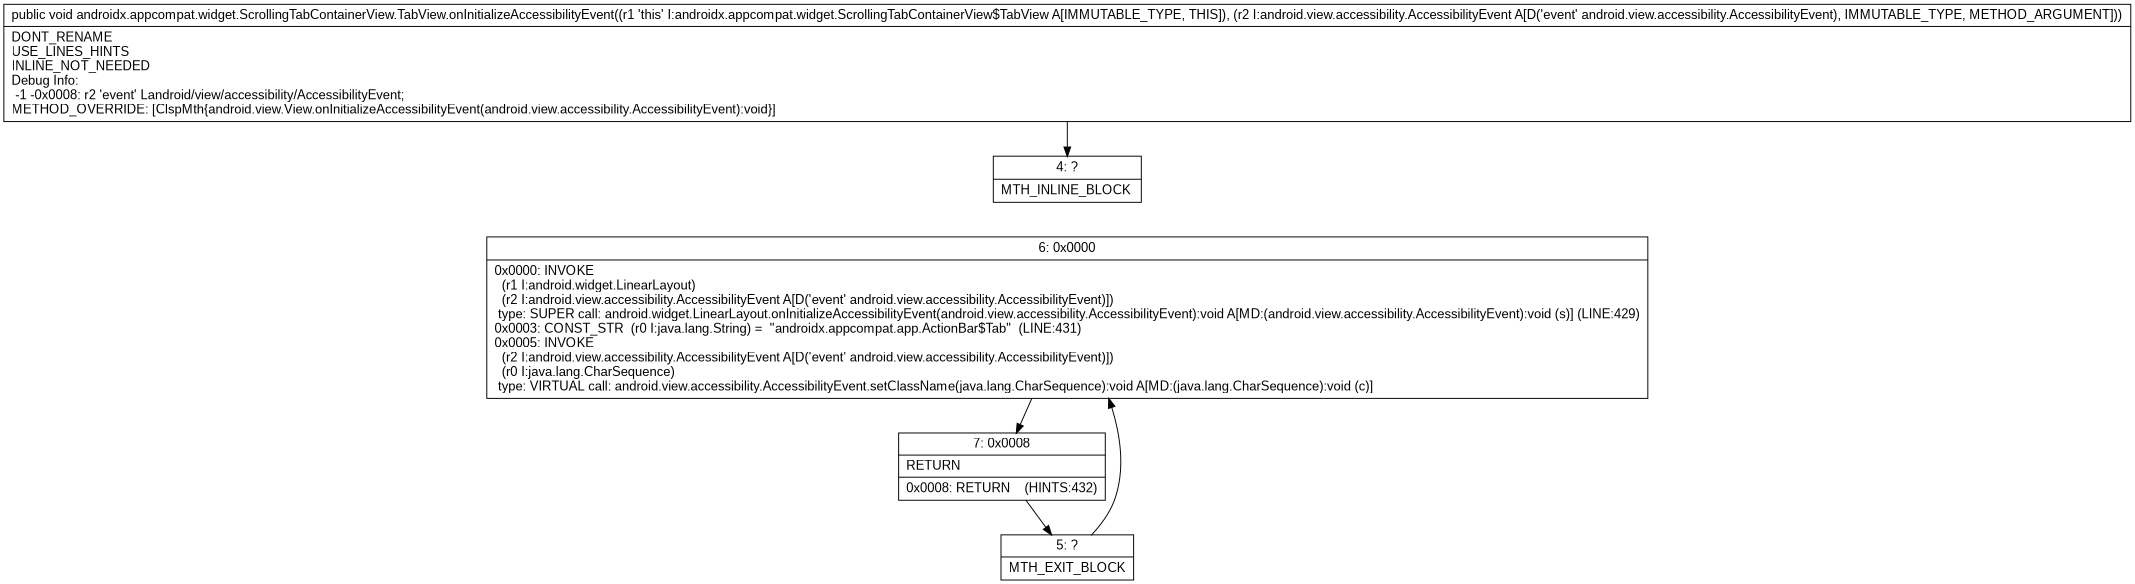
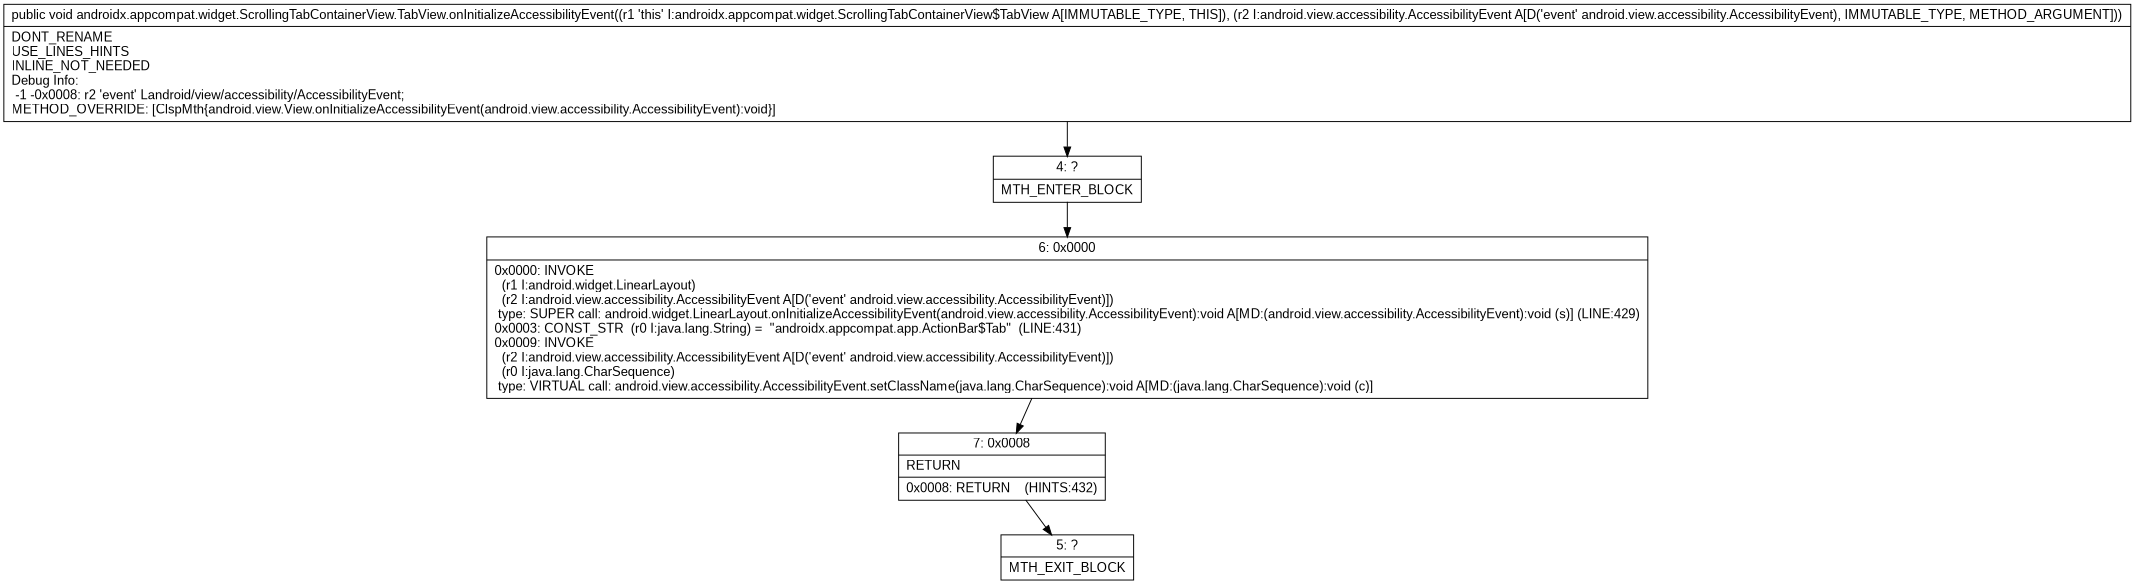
node "4: ?": text "MTH_INLINE_BLOCK" -> "MTH_ENTER_BLOCK"
node "6: 0x0000": text "0x0005: INVOKE" -> "0x0009: INVOKE"
edge "5: ?" -> "6: 0x0000": now "4: ?" -> "6: 0x0000"
